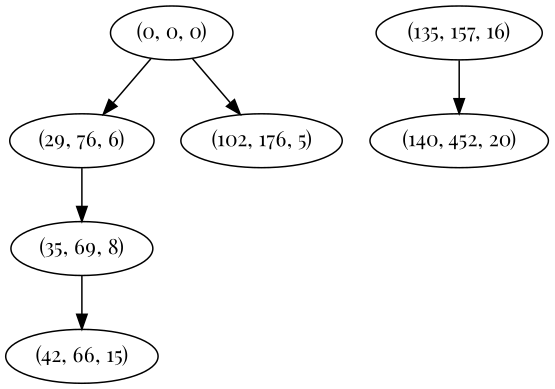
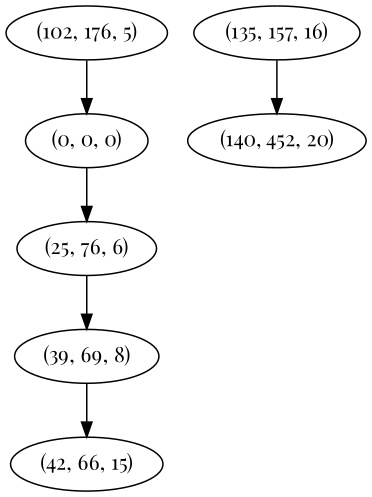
edge "(0, 0, 0)" -> "(102, 176, 5)": reversed
node "(29, 76, 6)": label "(29, 76, 6)" -> "(25, 76, 6)"
node "(35, 69, 8)": label "(35, 69, 8)" -> "(39, 69, 8)"
